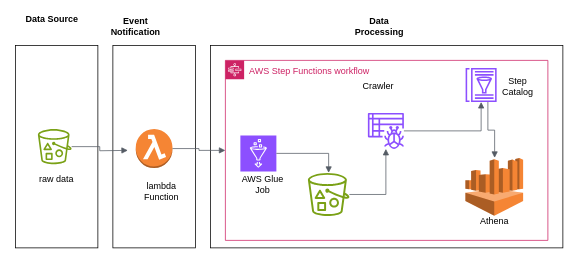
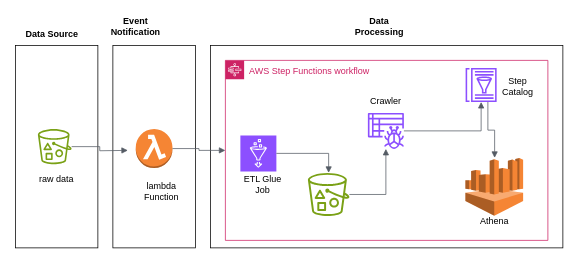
node "Data Source": moved (52, 19) -> (52, 34)
node "Crawler": moved (378, 87) -> (386, 102)
node "AWS Glue Job": label "AWS Glue Job" -> "ETL Glue Job"
